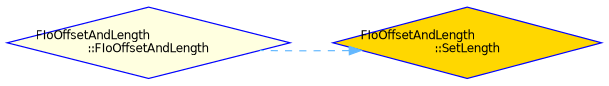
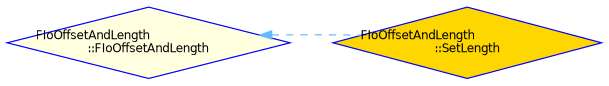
edge "FIoOffsetAndLength ::FIoOffsetAndLength" -> "FIoOffsetAndLength ::SetLength": reversed
